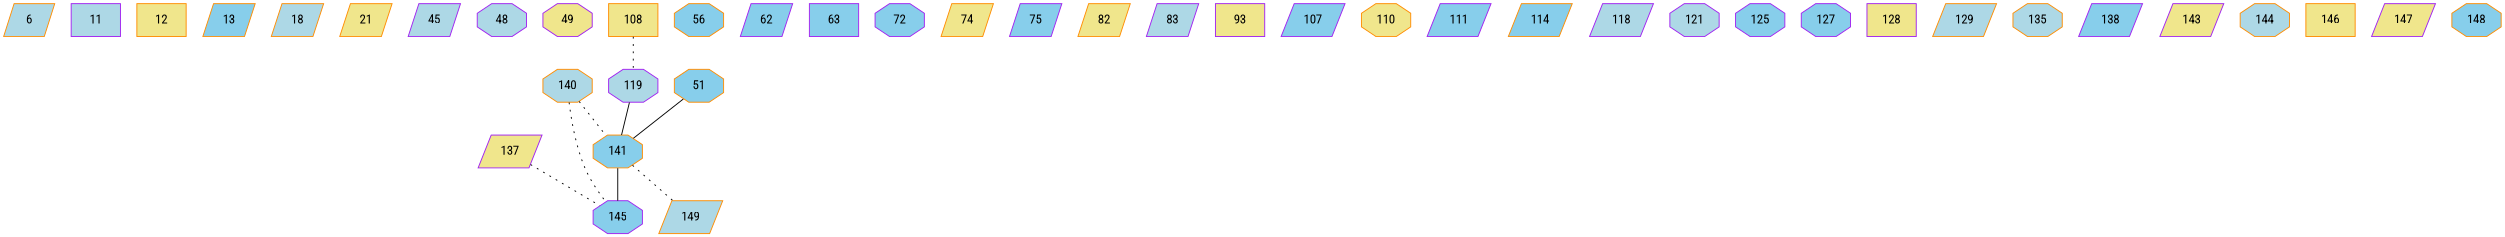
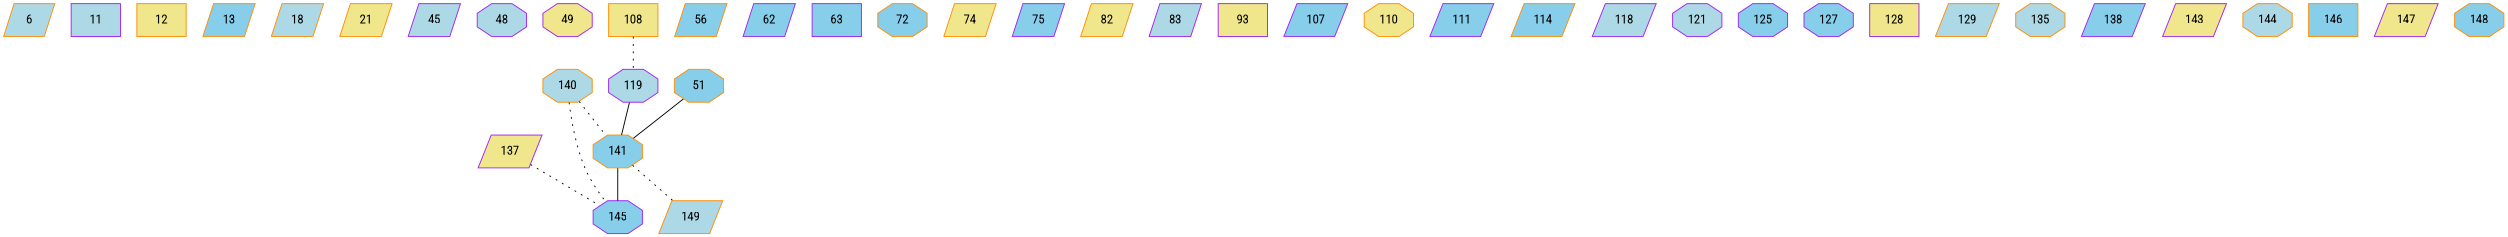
node "56": shape octagon -> parallelogram
node "72": color purple -> darkorange
node "146": fillcolor khaki -> skyblue
